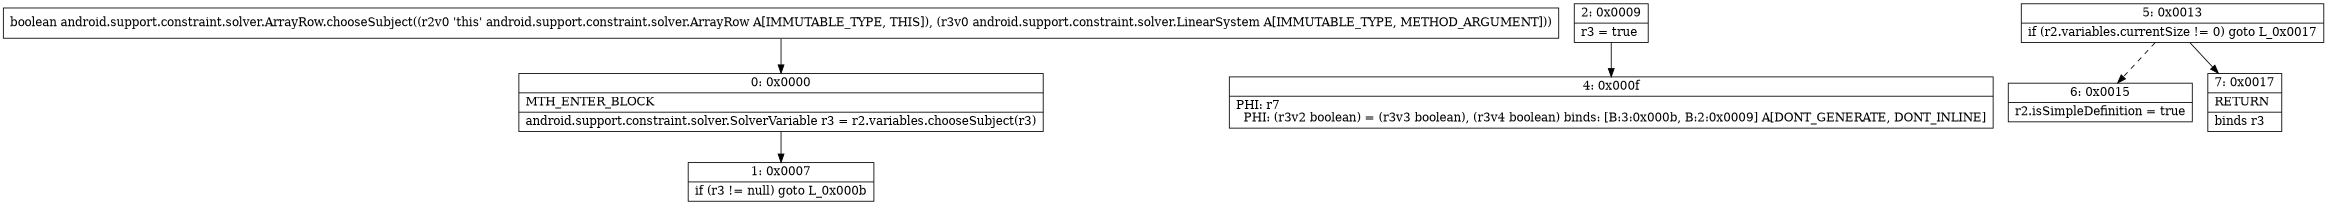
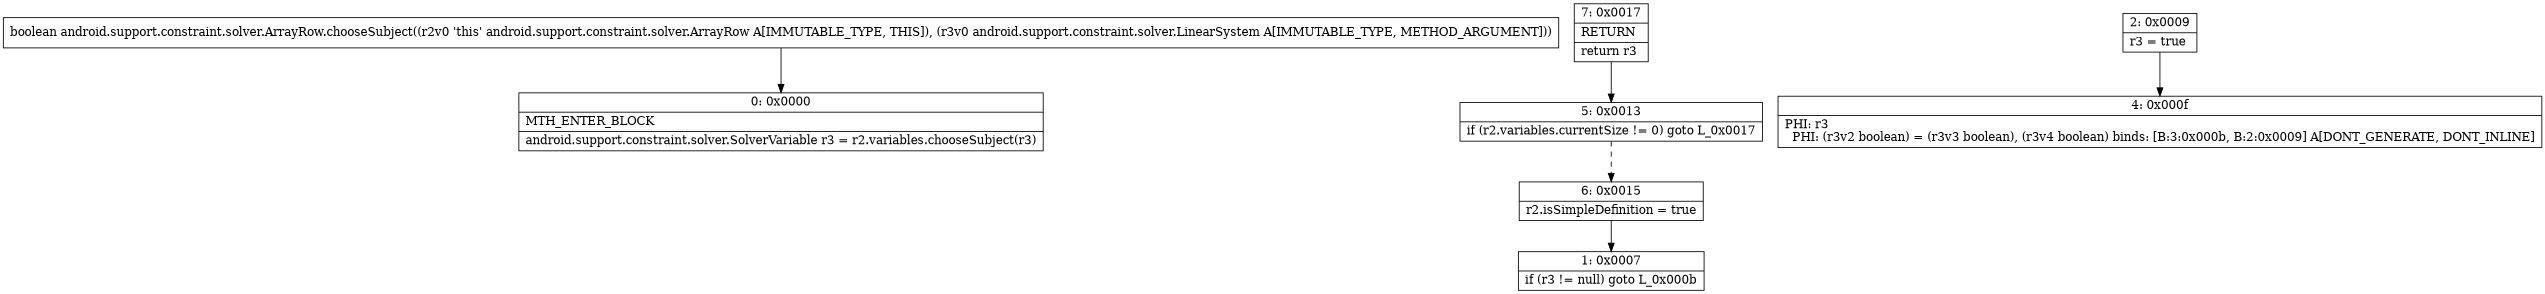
edge "5: 0x0013" -> "7: 0x0017": reversed
node "4: 0x000f": text "PHI: r7" -> "PHI: r3"
node "7: 0x0017": text "binds r3" -> "return r3"
edge "0: 0x0000" -> "1: 0x0007": now "6: 0x0015" -> "1: 0x0007"
